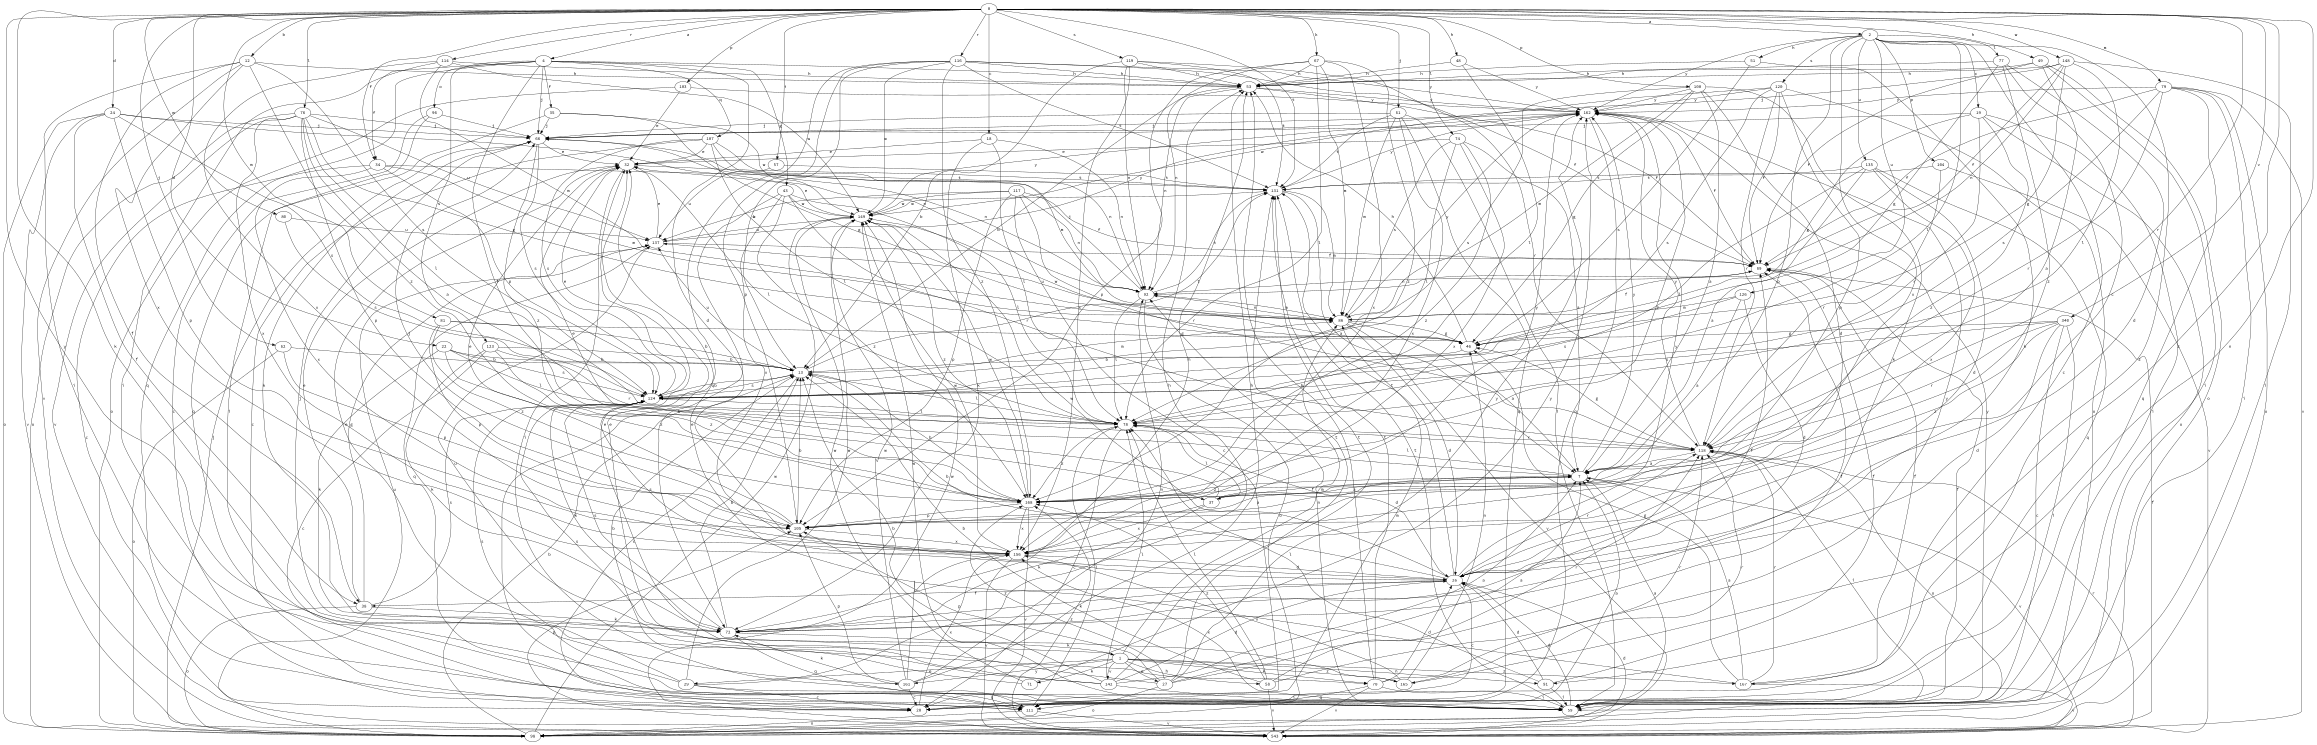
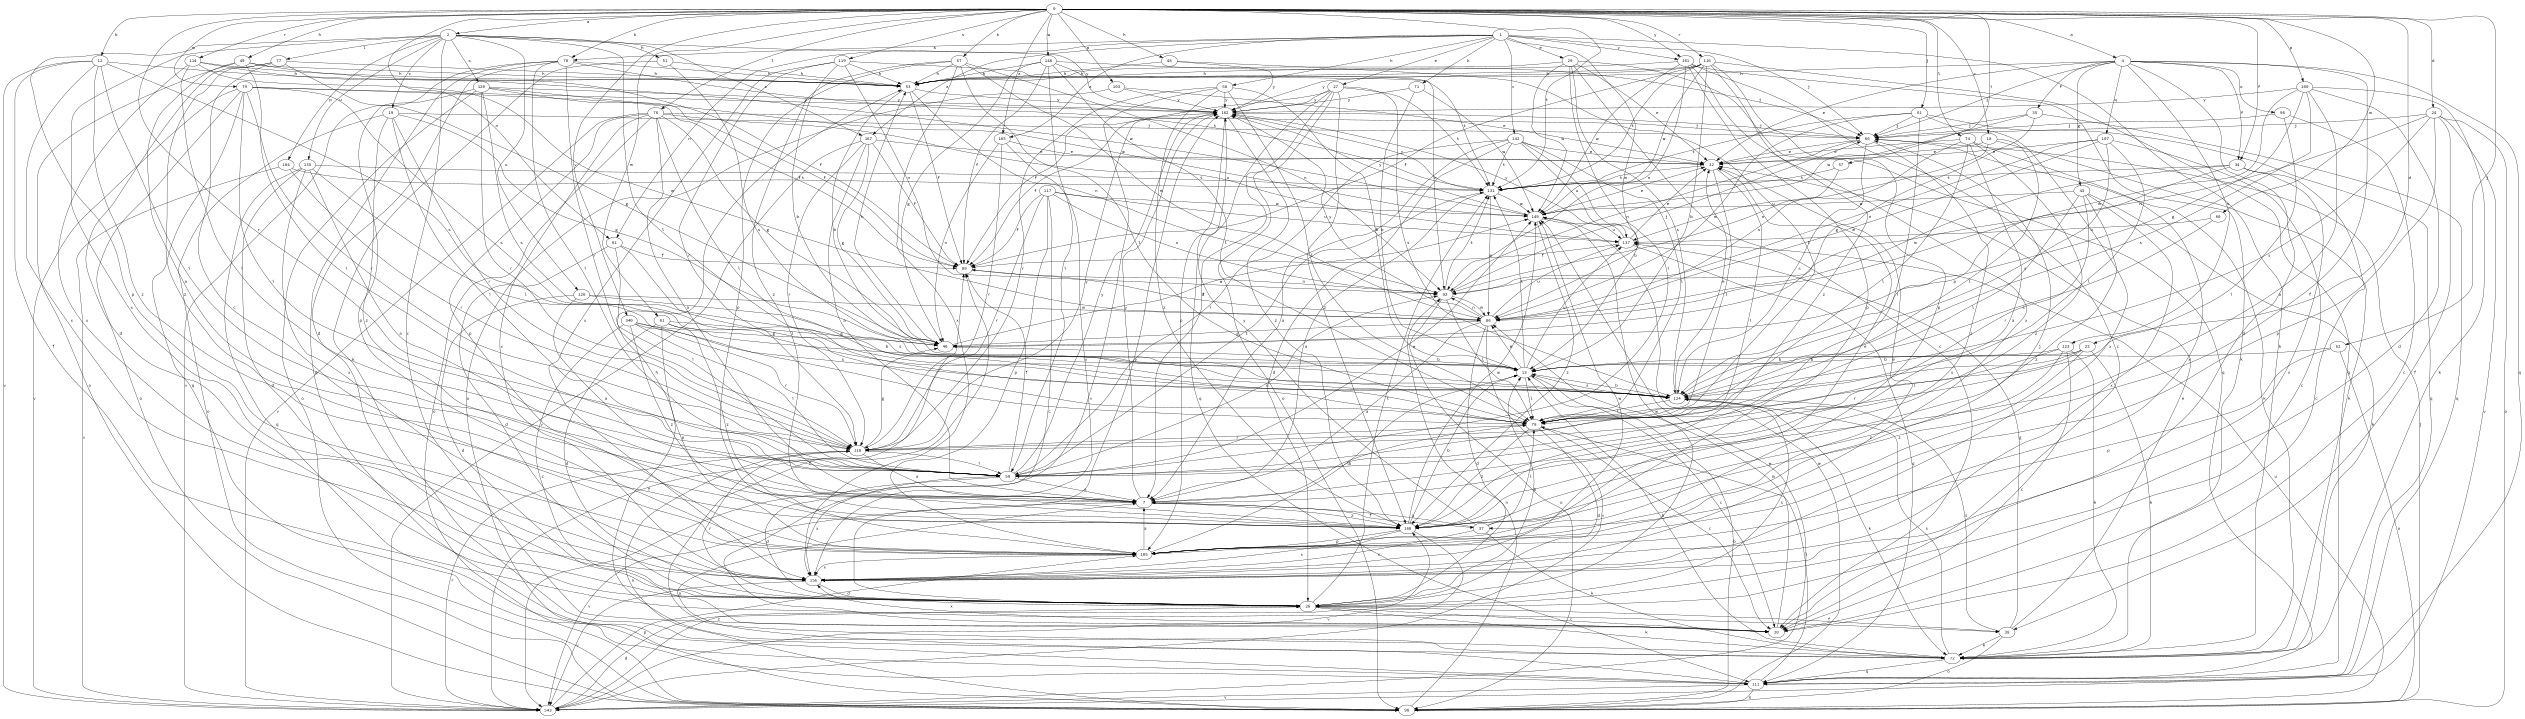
edge "4" -> "32": added, label "e"
edge "29" -> "59": added, label "i"
edge "98" -> "92": added, label "n"
edge "340" -> "26": now "81" -> "26"
edge "72" -> "1": reversed
